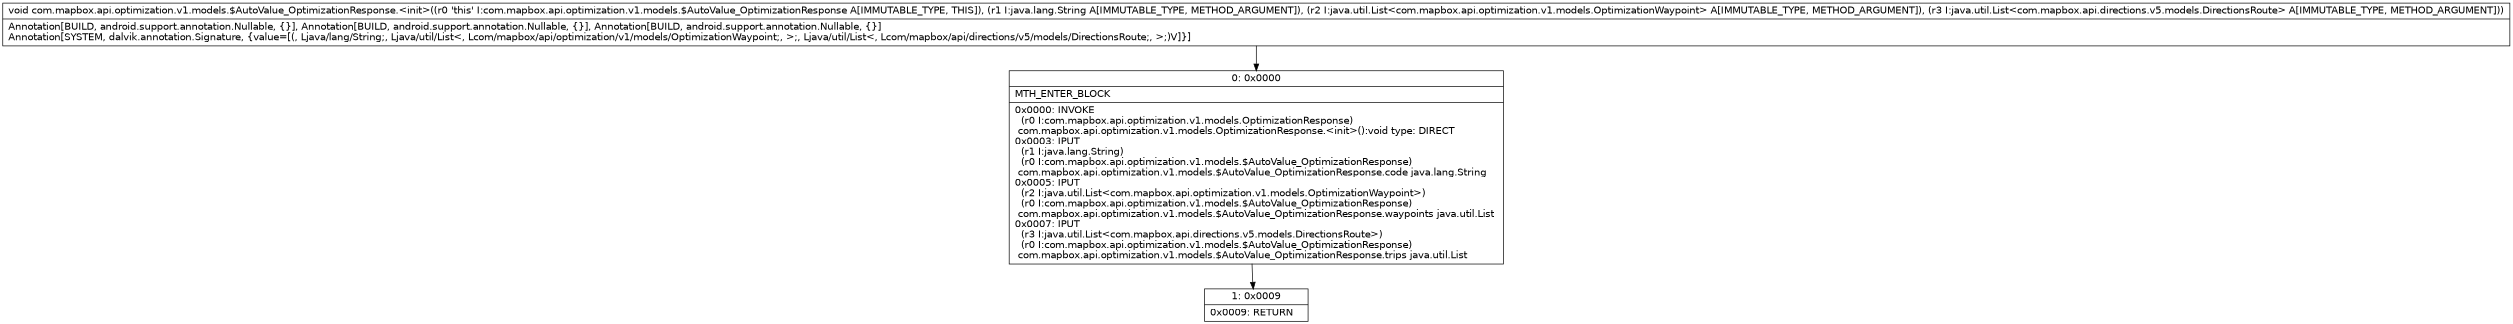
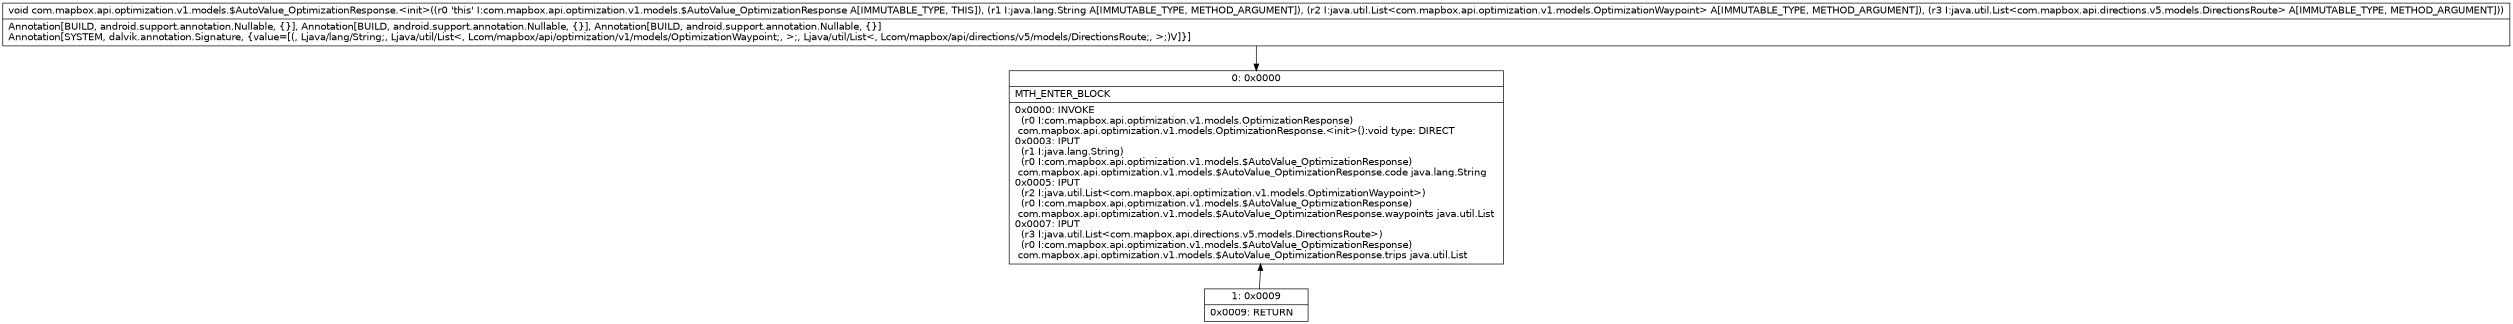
edge "0: 0x0000" -> "1: 0x0009": reversed
